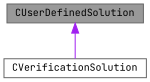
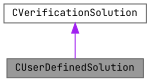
edge "CVerificationSolution" -> "CUserDefinedSolution": reversed
